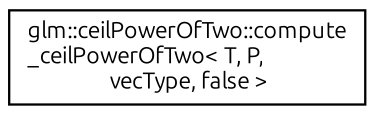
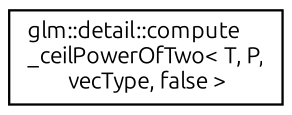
node "glm::ceilPowerOfTwo::compute _ceilPowerOfTwo< T, P, vecType, false >": label "glm::ceilPowerOfTwo::compute _ceilPowerOfTwo< T, P, vecType, false >" -> "glm::detail::compute _ceilPowerOfTwo< T, P, vecType, false >"
